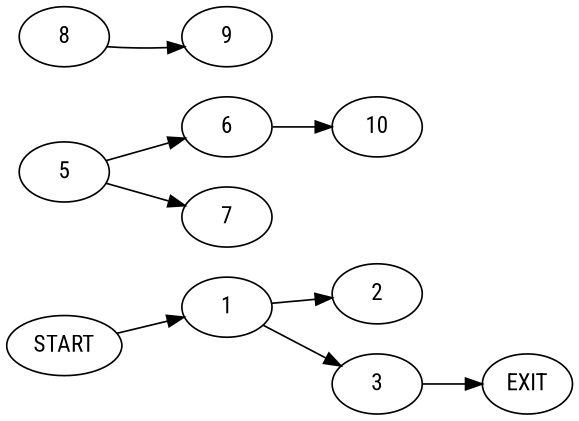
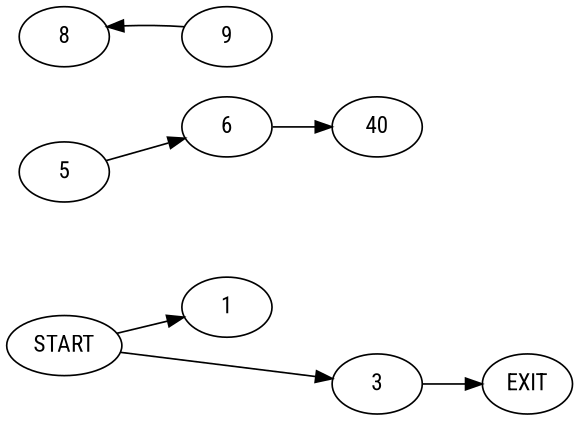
edge "8" -> "9": reversed
node "10": label "10" -> "40"
node "7": removed
node "2": removed
edge "1" -> "3": now "START" -> "3"
